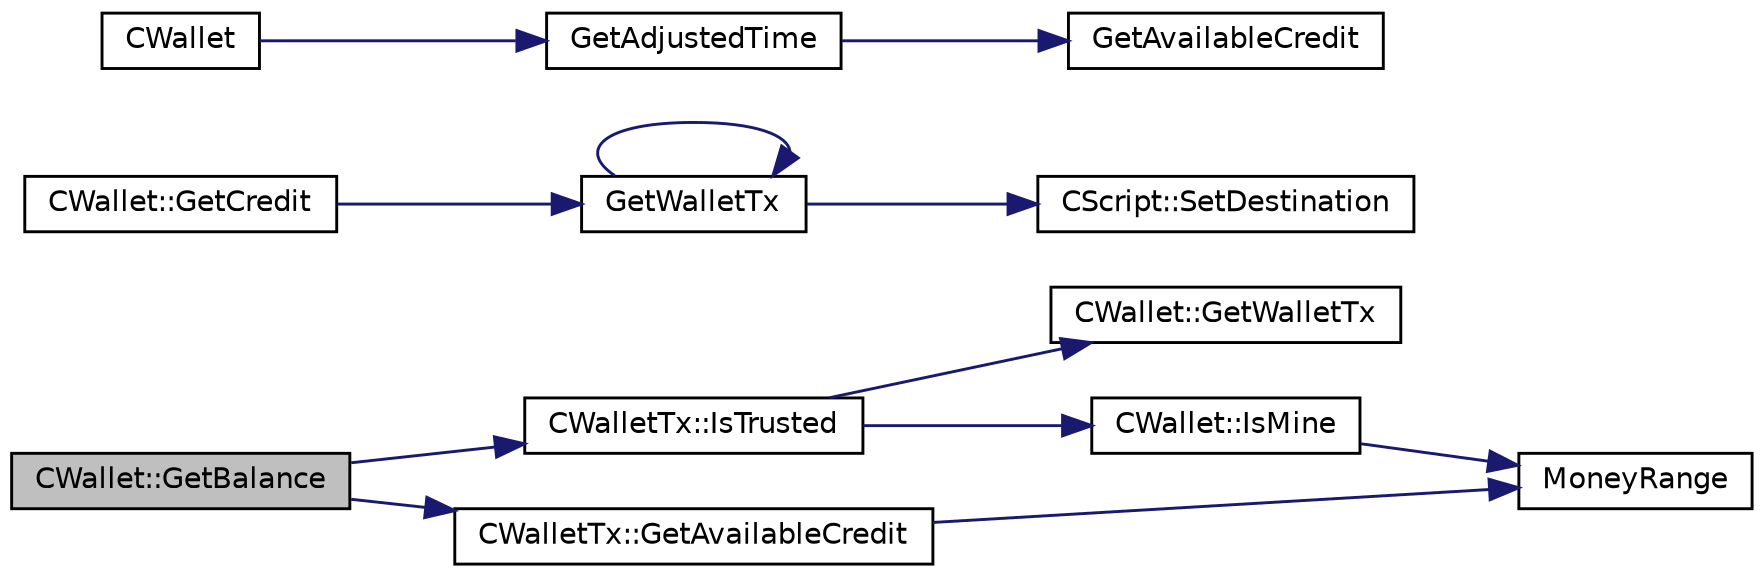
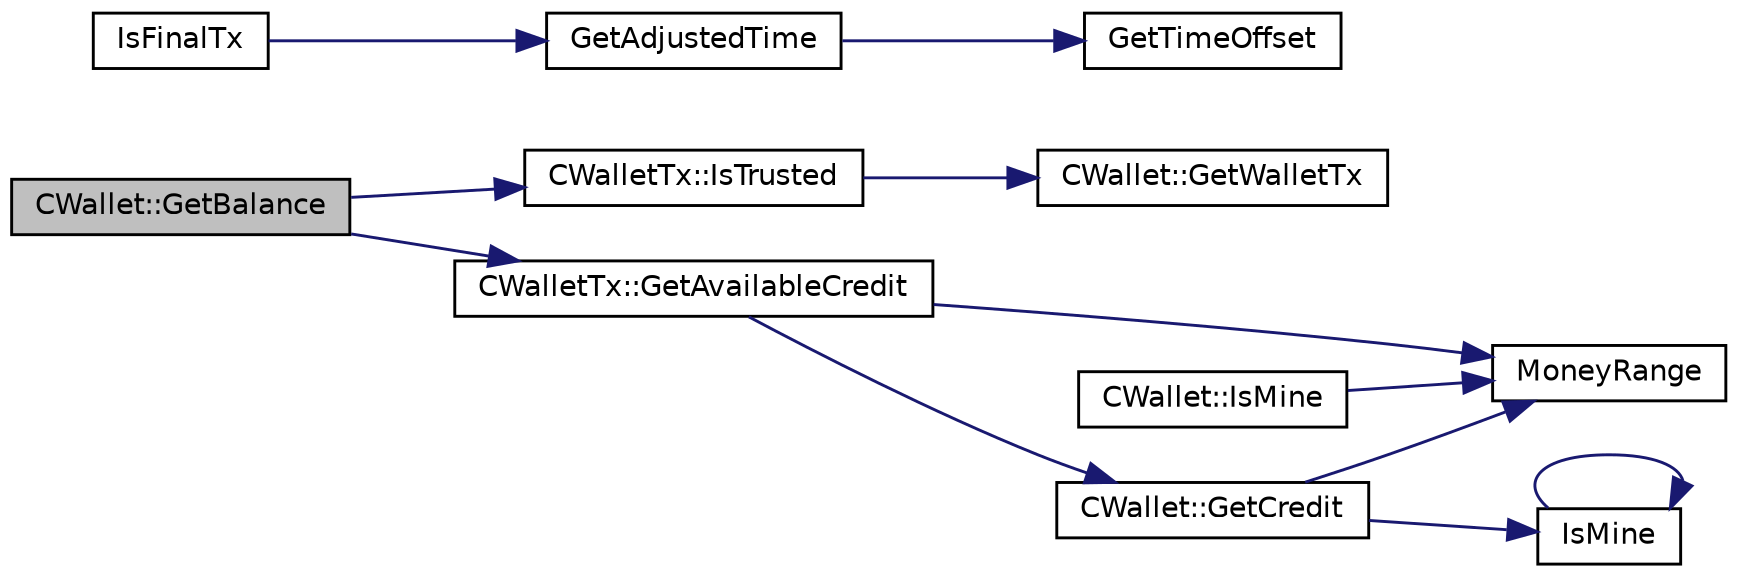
node "CWallet": label "CWallet" -> "IsFinalTx"
node "GetAvailableCredit": label "GetAvailableCredit" -> "GetTimeOffset"
node "GetWalletTx": label "GetWalletTx" -> "IsMine"
node "CScript::SetDestination": removed
edge "CWalletTx::GetAvailableCredit" -> "CWallet::GetCredit": added
edge "CWalletTx::IsTrusted" -> "CWallet::IsMine": removed
edge "CWallet::GetCredit" -> "MoneyRange": added
